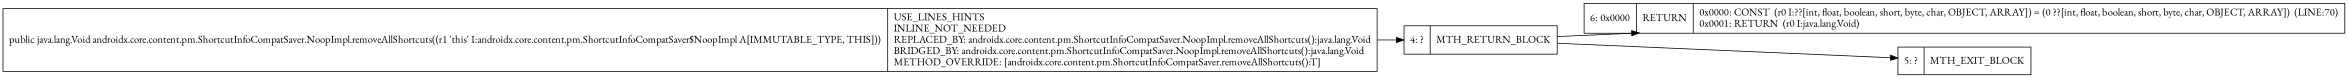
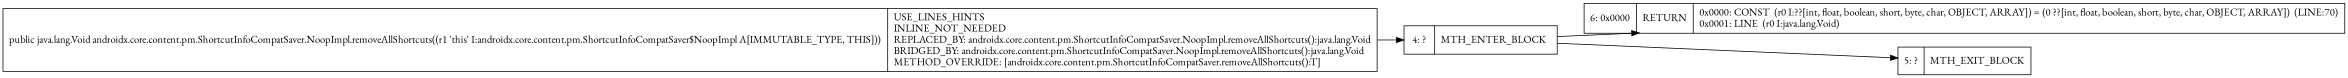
node "6: 0x0000": text "0x0001: RETURN  (r0 I:java.lang.Void)" -> "0x0001: LINE  (r0 I:java.lang.Void)"
node "4: ?": text "MTH_RETURN_BLOCK" -> "MTH_ENTER_BLOCK"
